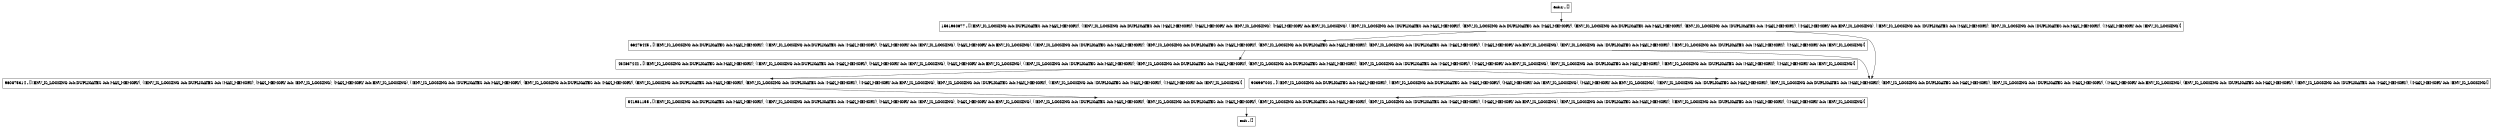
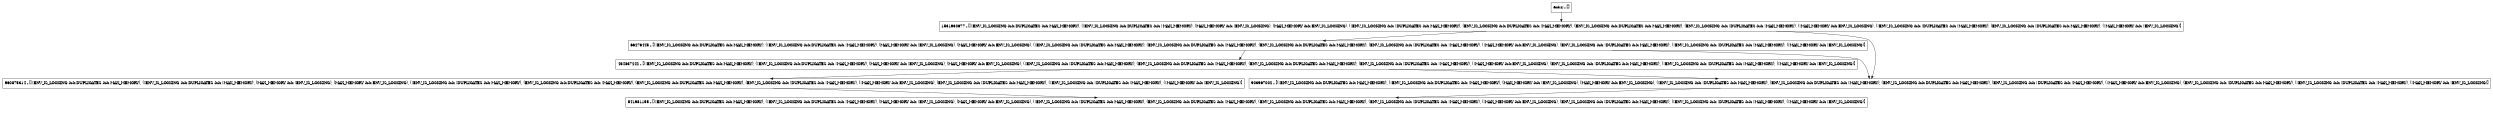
node "exit - []": removed
